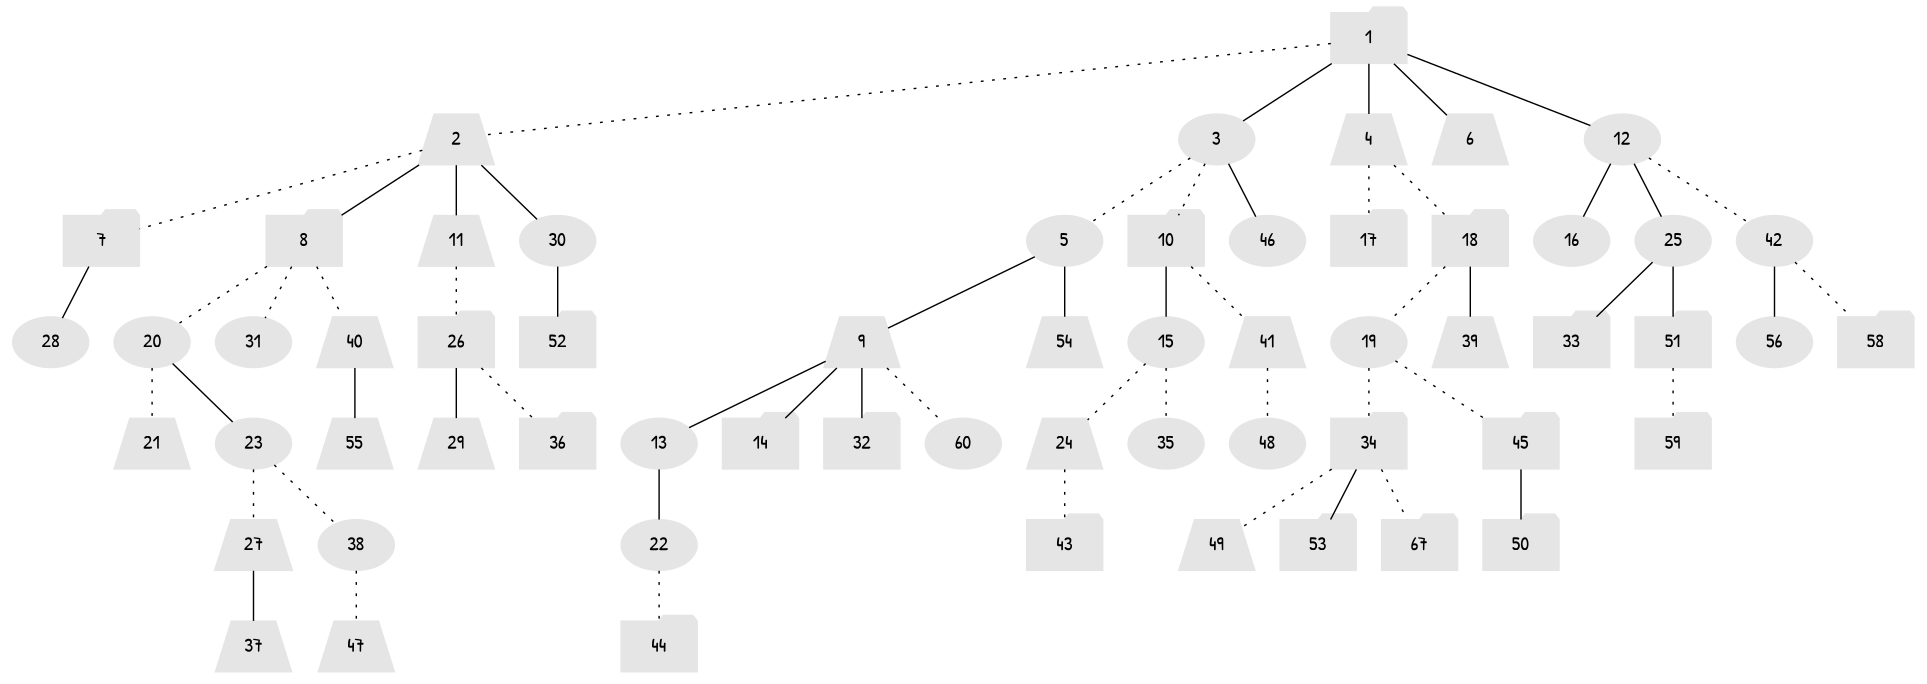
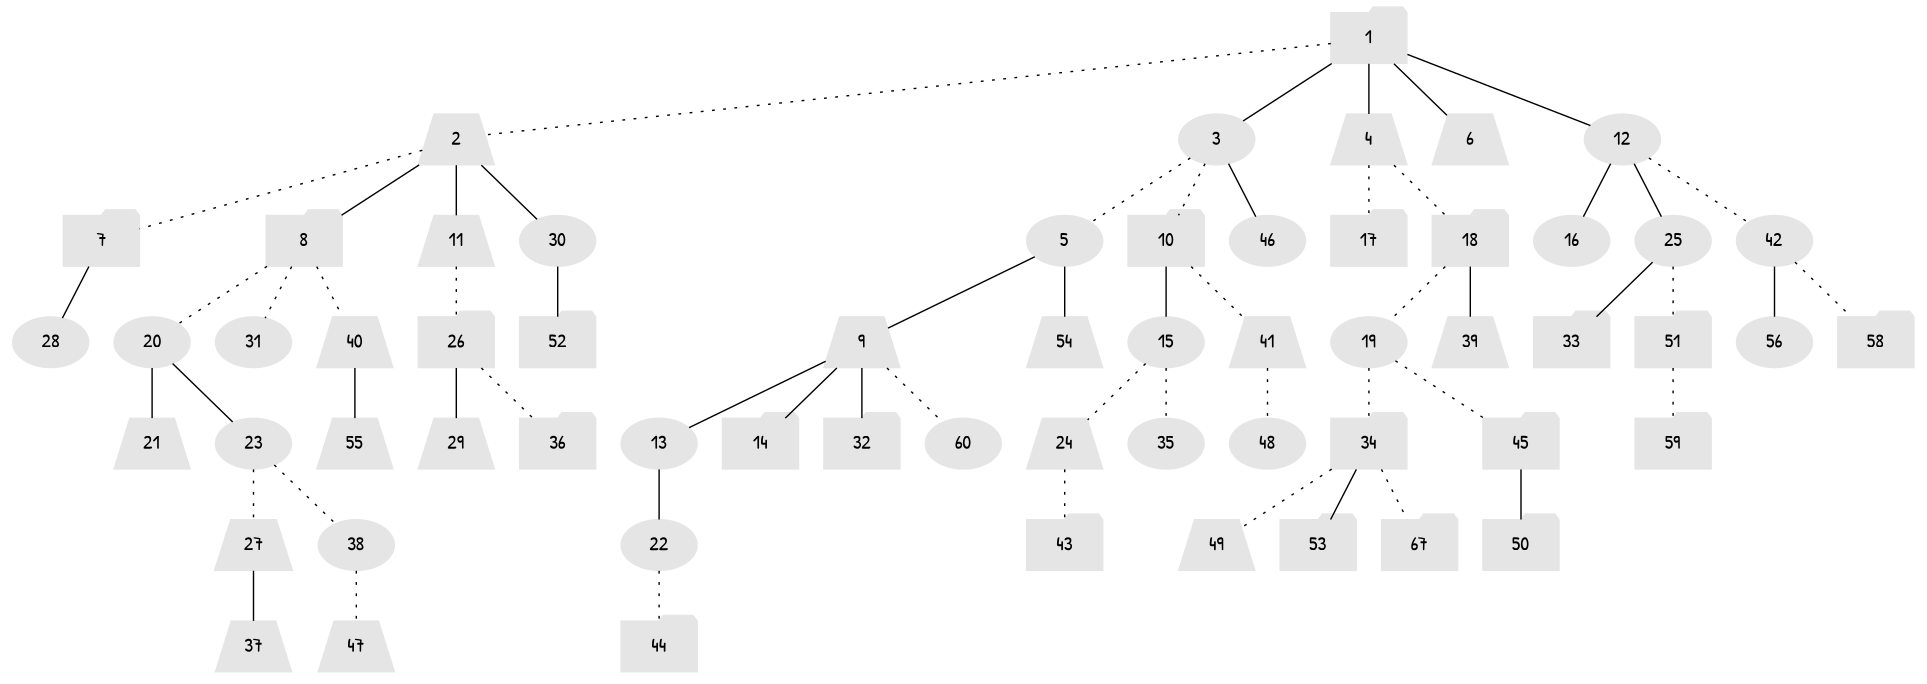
edge "25" -- "51": style solid -> dotted
edge "20" -- "21": style dotted -> solid
